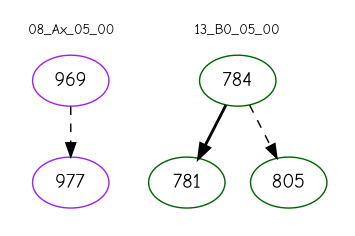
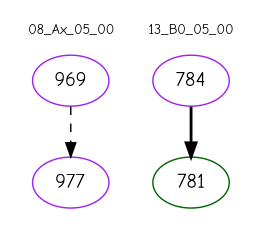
node "784": color darkgreen -> purple
node "805": removed
